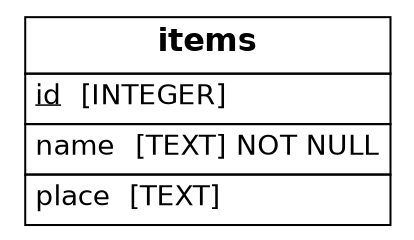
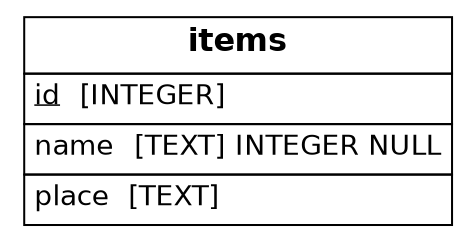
node "items": text "NOT NULL" -> "INTEGER NULL"
